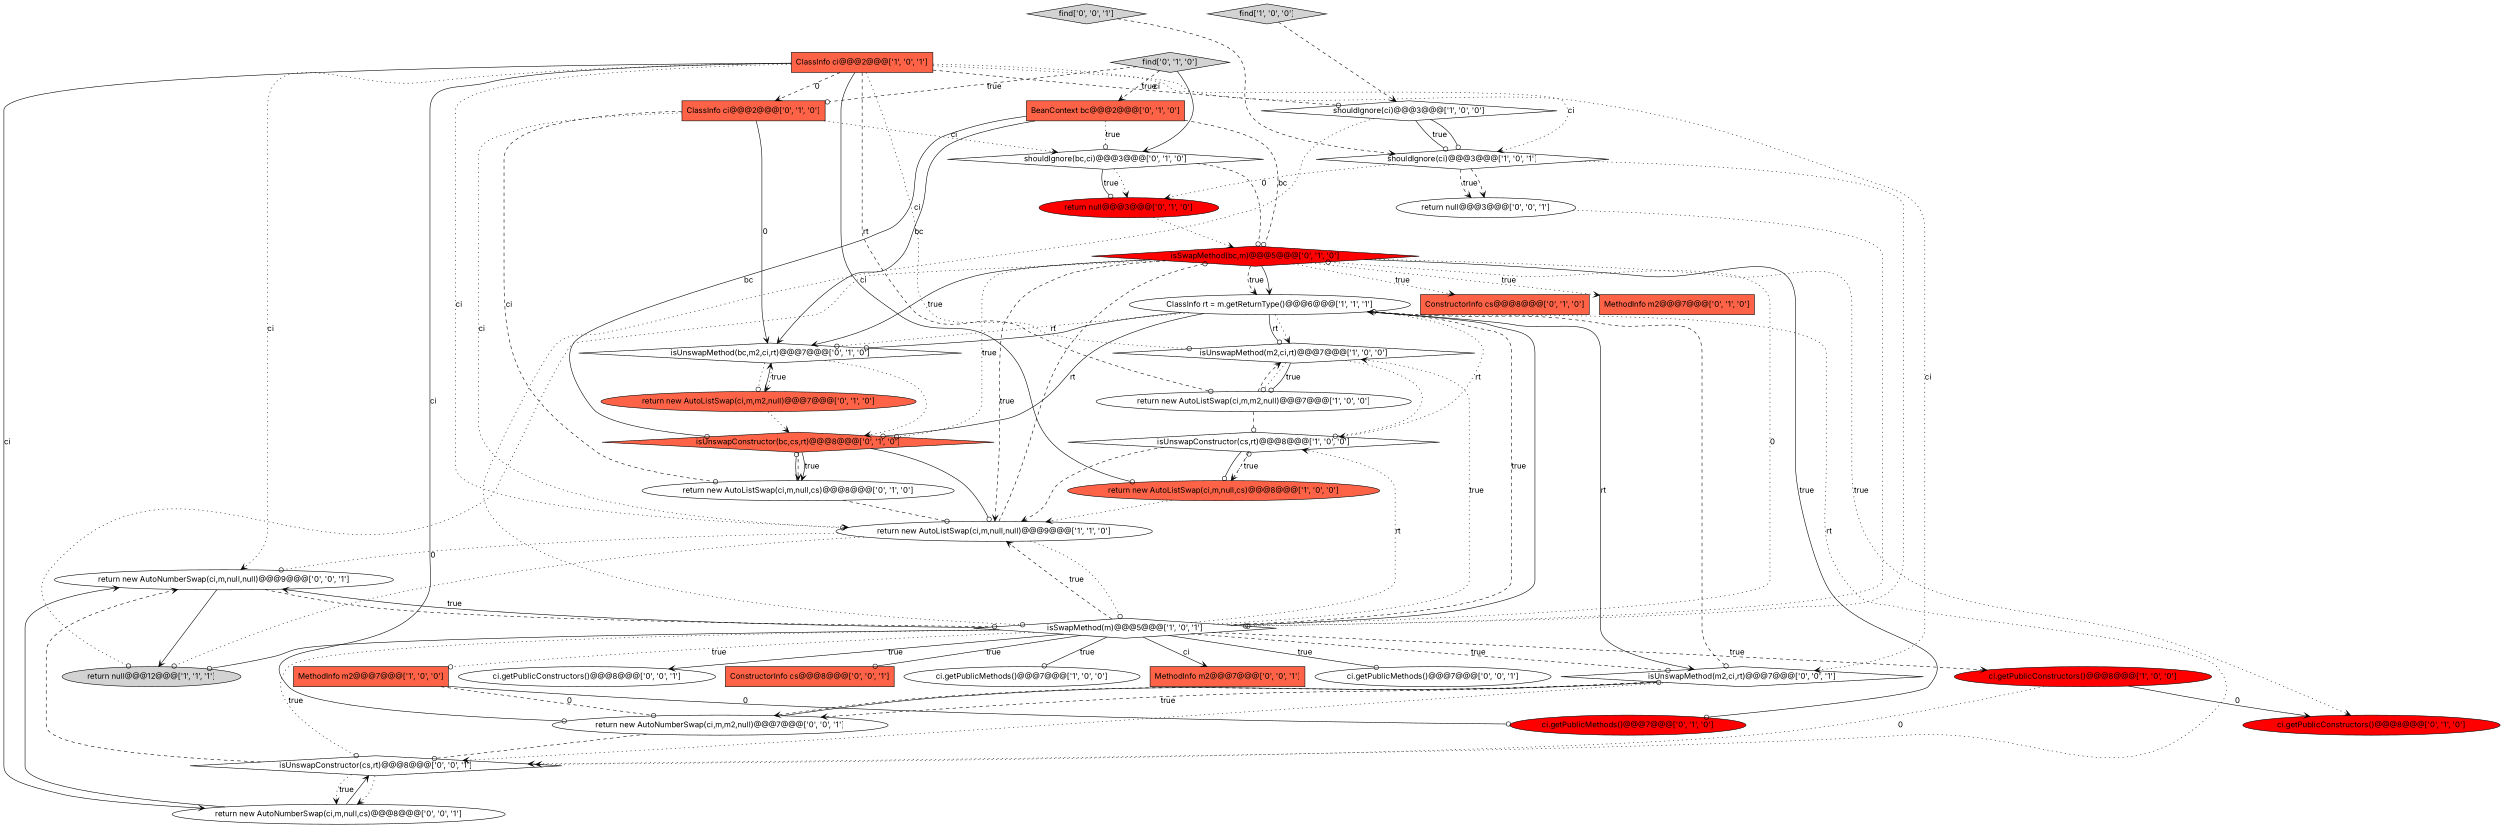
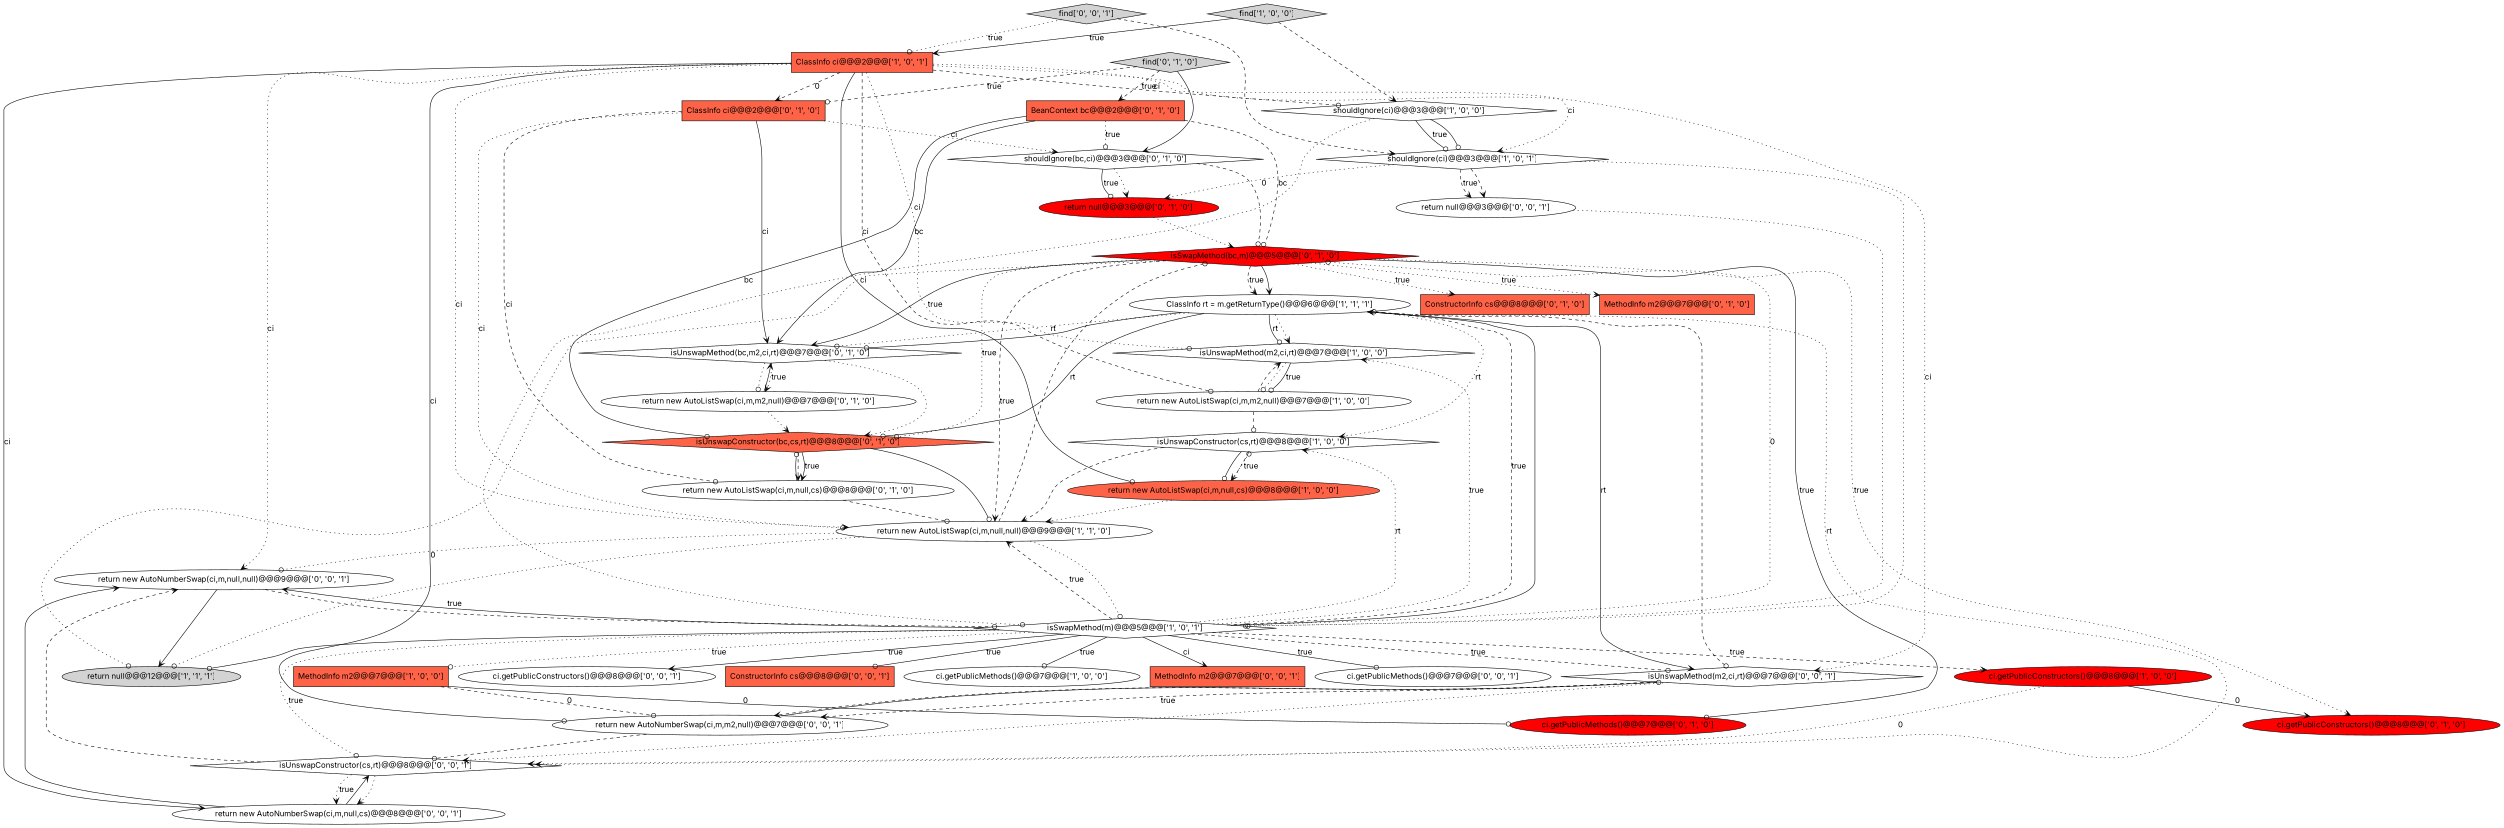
edge "find['0', '0', '1']" -> "ClassInfo ci@@@2@@@['1', '0', '1']": added, label "true"
edge "find['1', '0', '0']" -> "ClassInfo ci@@@2@@@['1', '0', '1']": added, label "true"
edge "ClassInfo ci@@@2@@@['0', '1', '0']" -> "isUnswapMethod(bc,m2,ci,rt)@@@7@@@['0', '1', '0']": label "0" -> "ci"
edge "ClassInfo ci@@@2@@@['1', '0', '1']" -> "return new AutoListSwap(ci,m,m2,null)@@@7@@@['1', '0', '0']": label "rt" -> "ci"
node "return new AutoListSwap(ci,m,m2,null)@@@7@@@['0', '1', '0']": fillcolor tomato -> white
edge "isUnswapMethod(m2,ci,rt)@@@7@@@['1', '0', '0']" -> "isUnswapConstructor(cs,rt)@@@8@@@['1', '0', '0']": removed
